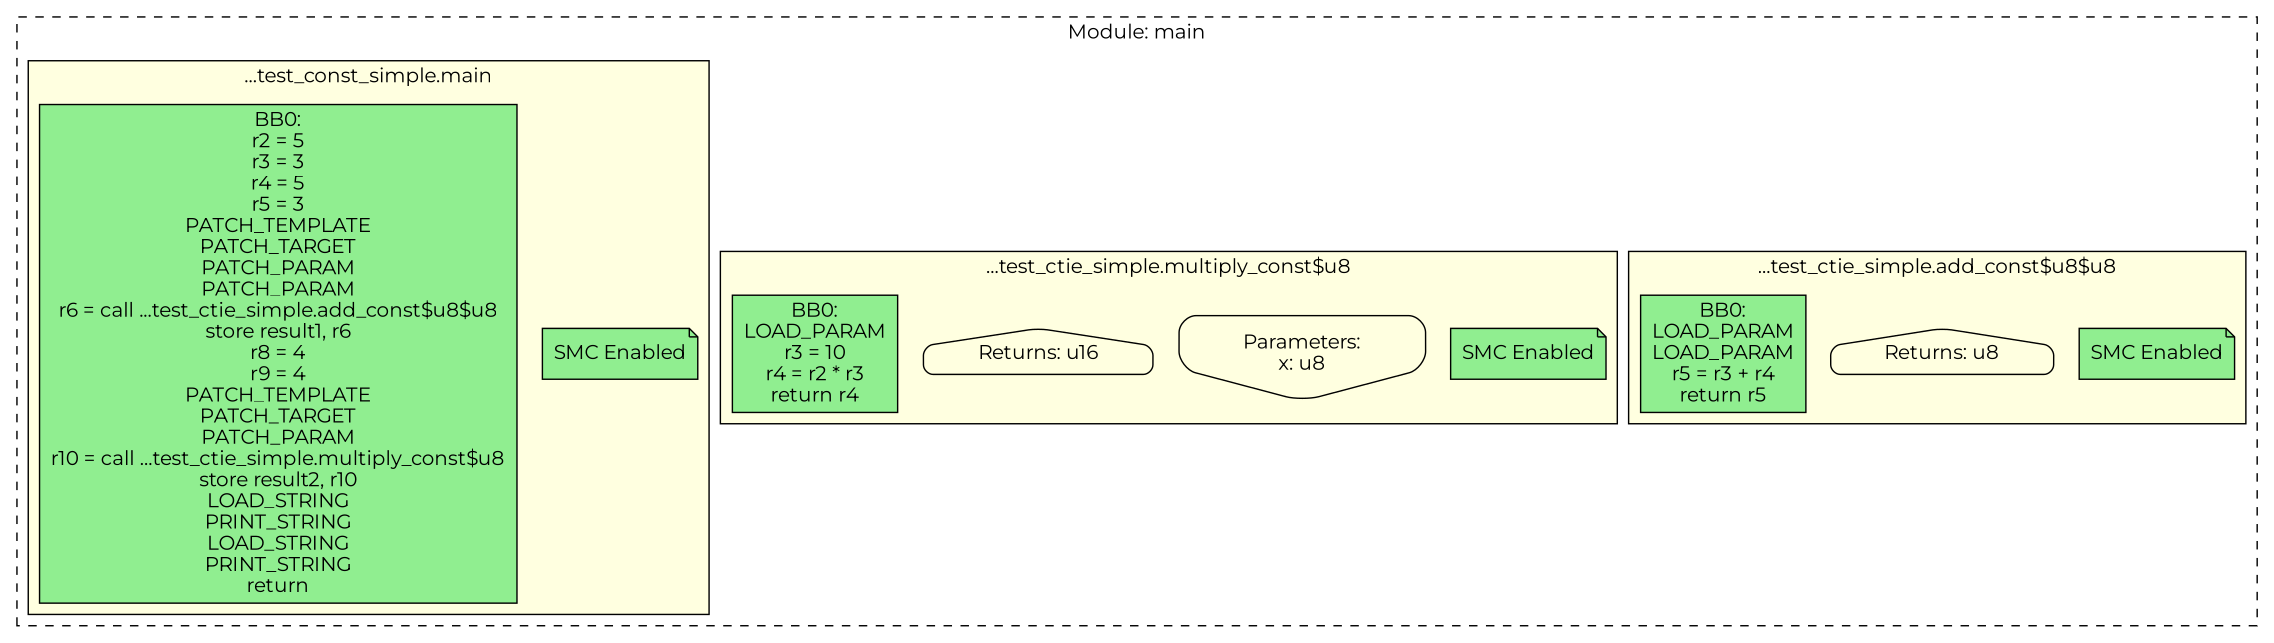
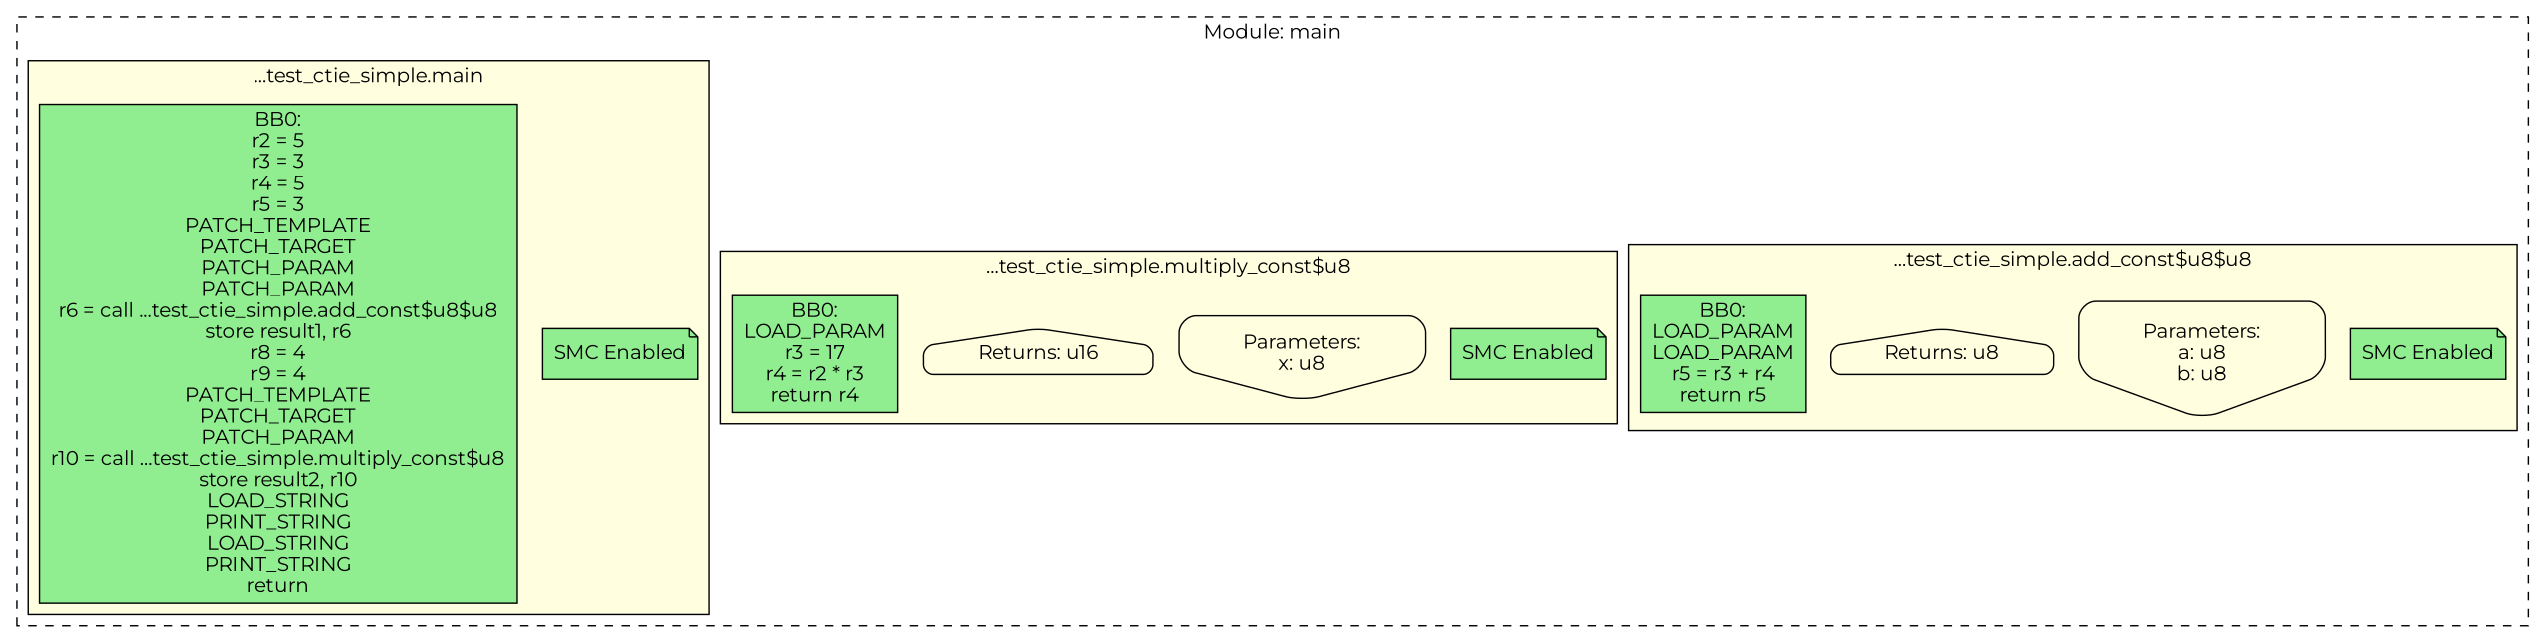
cluster "...test_const_simple.main": label "...test_const_simple.main" -> "...test_ctie_simple.main"
node "BB0: LOAD_PARAM r3 = 10 r4 = r2 * r3 return r4": label "BB0: LOAD_PARAM r3 = 10 r4 = r2 * r3 return r4" -> "BB0: LOAD_PARAM r3 = 17 r4 = r2 * r3 return r4"
node "Parameters: a: u8 b: u8": added
